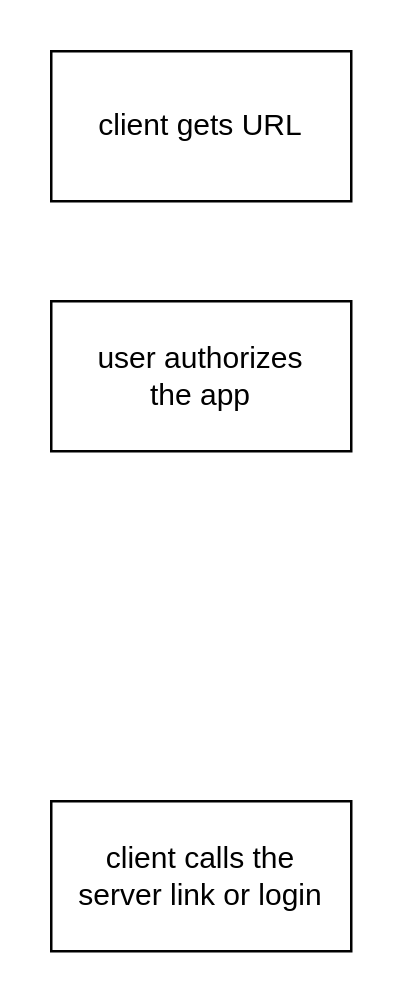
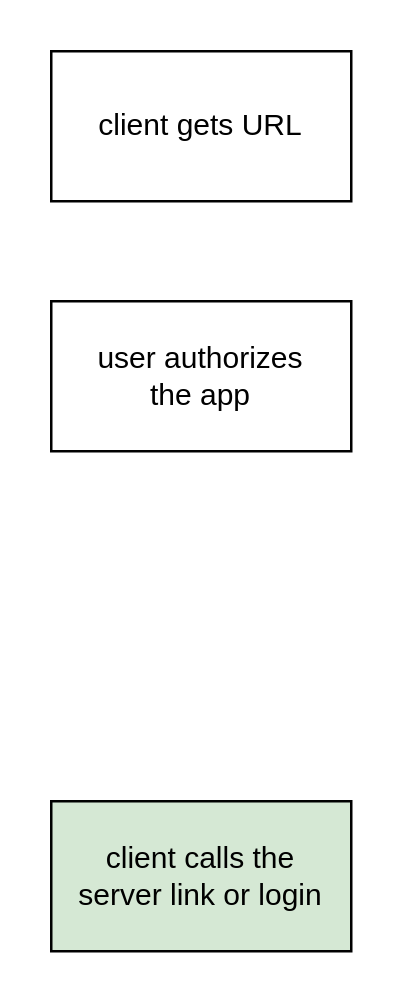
node "client calls the server link or login": fillcolor #ffffff -> #d5e8d4
